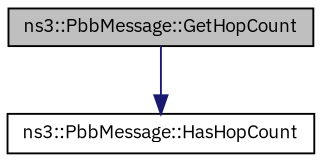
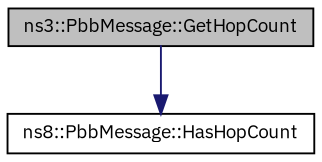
node "ns3::PbbMessage::HasHopCount": label "ns3::PbbMessage::HasHopCount" -> "ns8::PbbMessage::HasHopCount"
